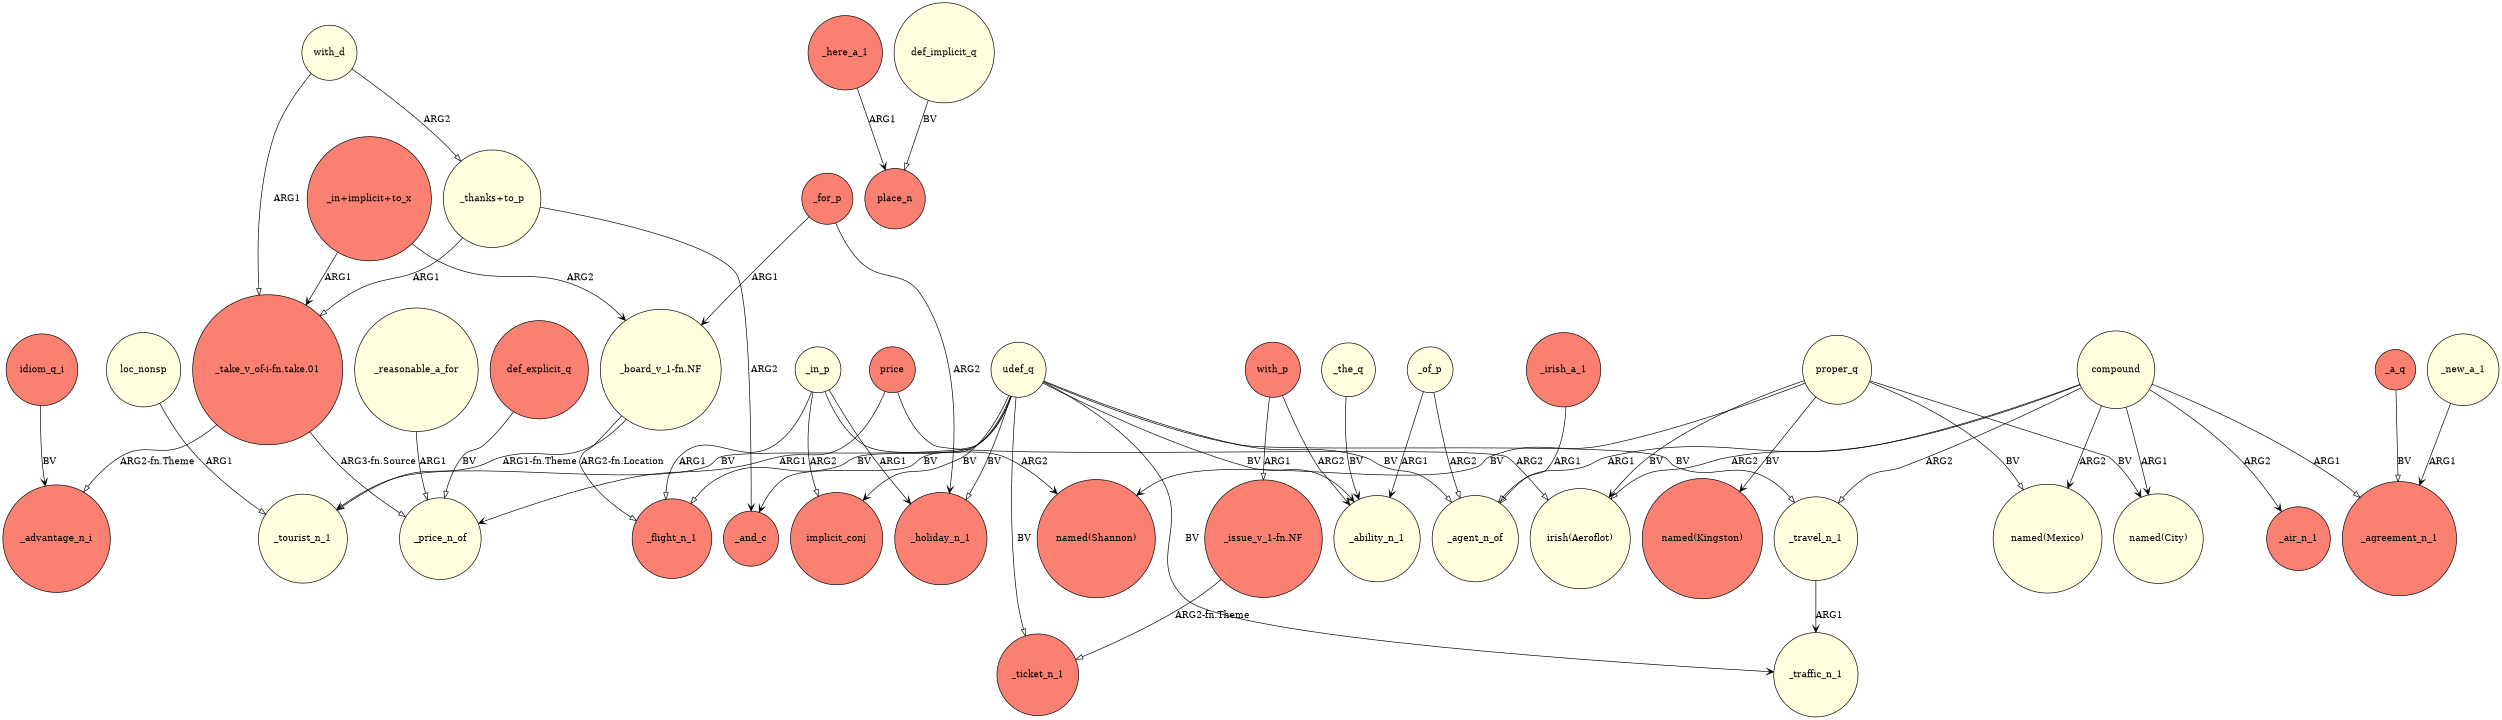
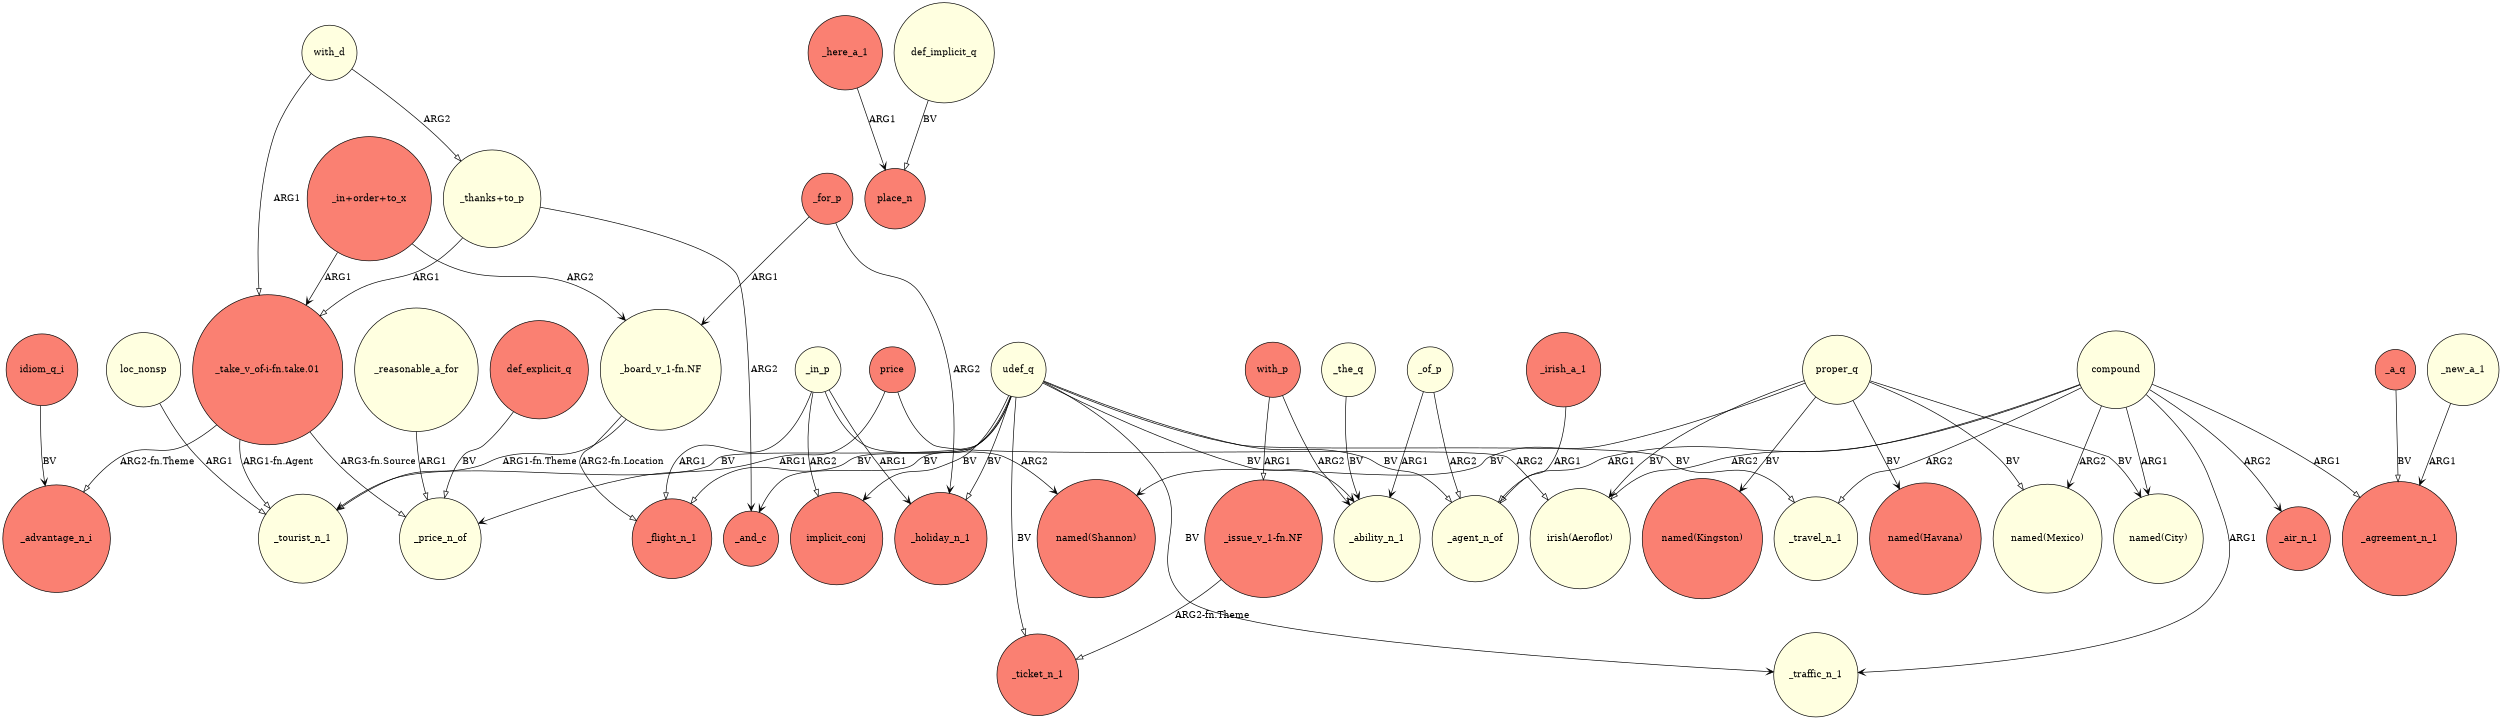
node "_in+implicit+to_x": label "_in+implicit+to_x" -> "_in+order+to_x"
edge "_take_v_of-i-fn.take.01" -> "_tourist_n_1": added, label "ARG1-fn.Agent"
node "named(Havana)": added
edge "_travel_n_1" -> "_traffic_n_1": now "compound" -> "_traffic_n_1"
